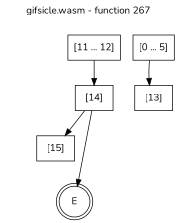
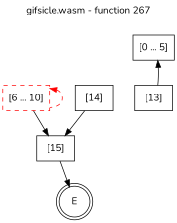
node "[11 ... 12]": removed
edge "[0 ... 5]" -> "[13]": reversed
node "[6 ... 10]": added
edge "[14]" -> "E": now "[15]" -> "E"
